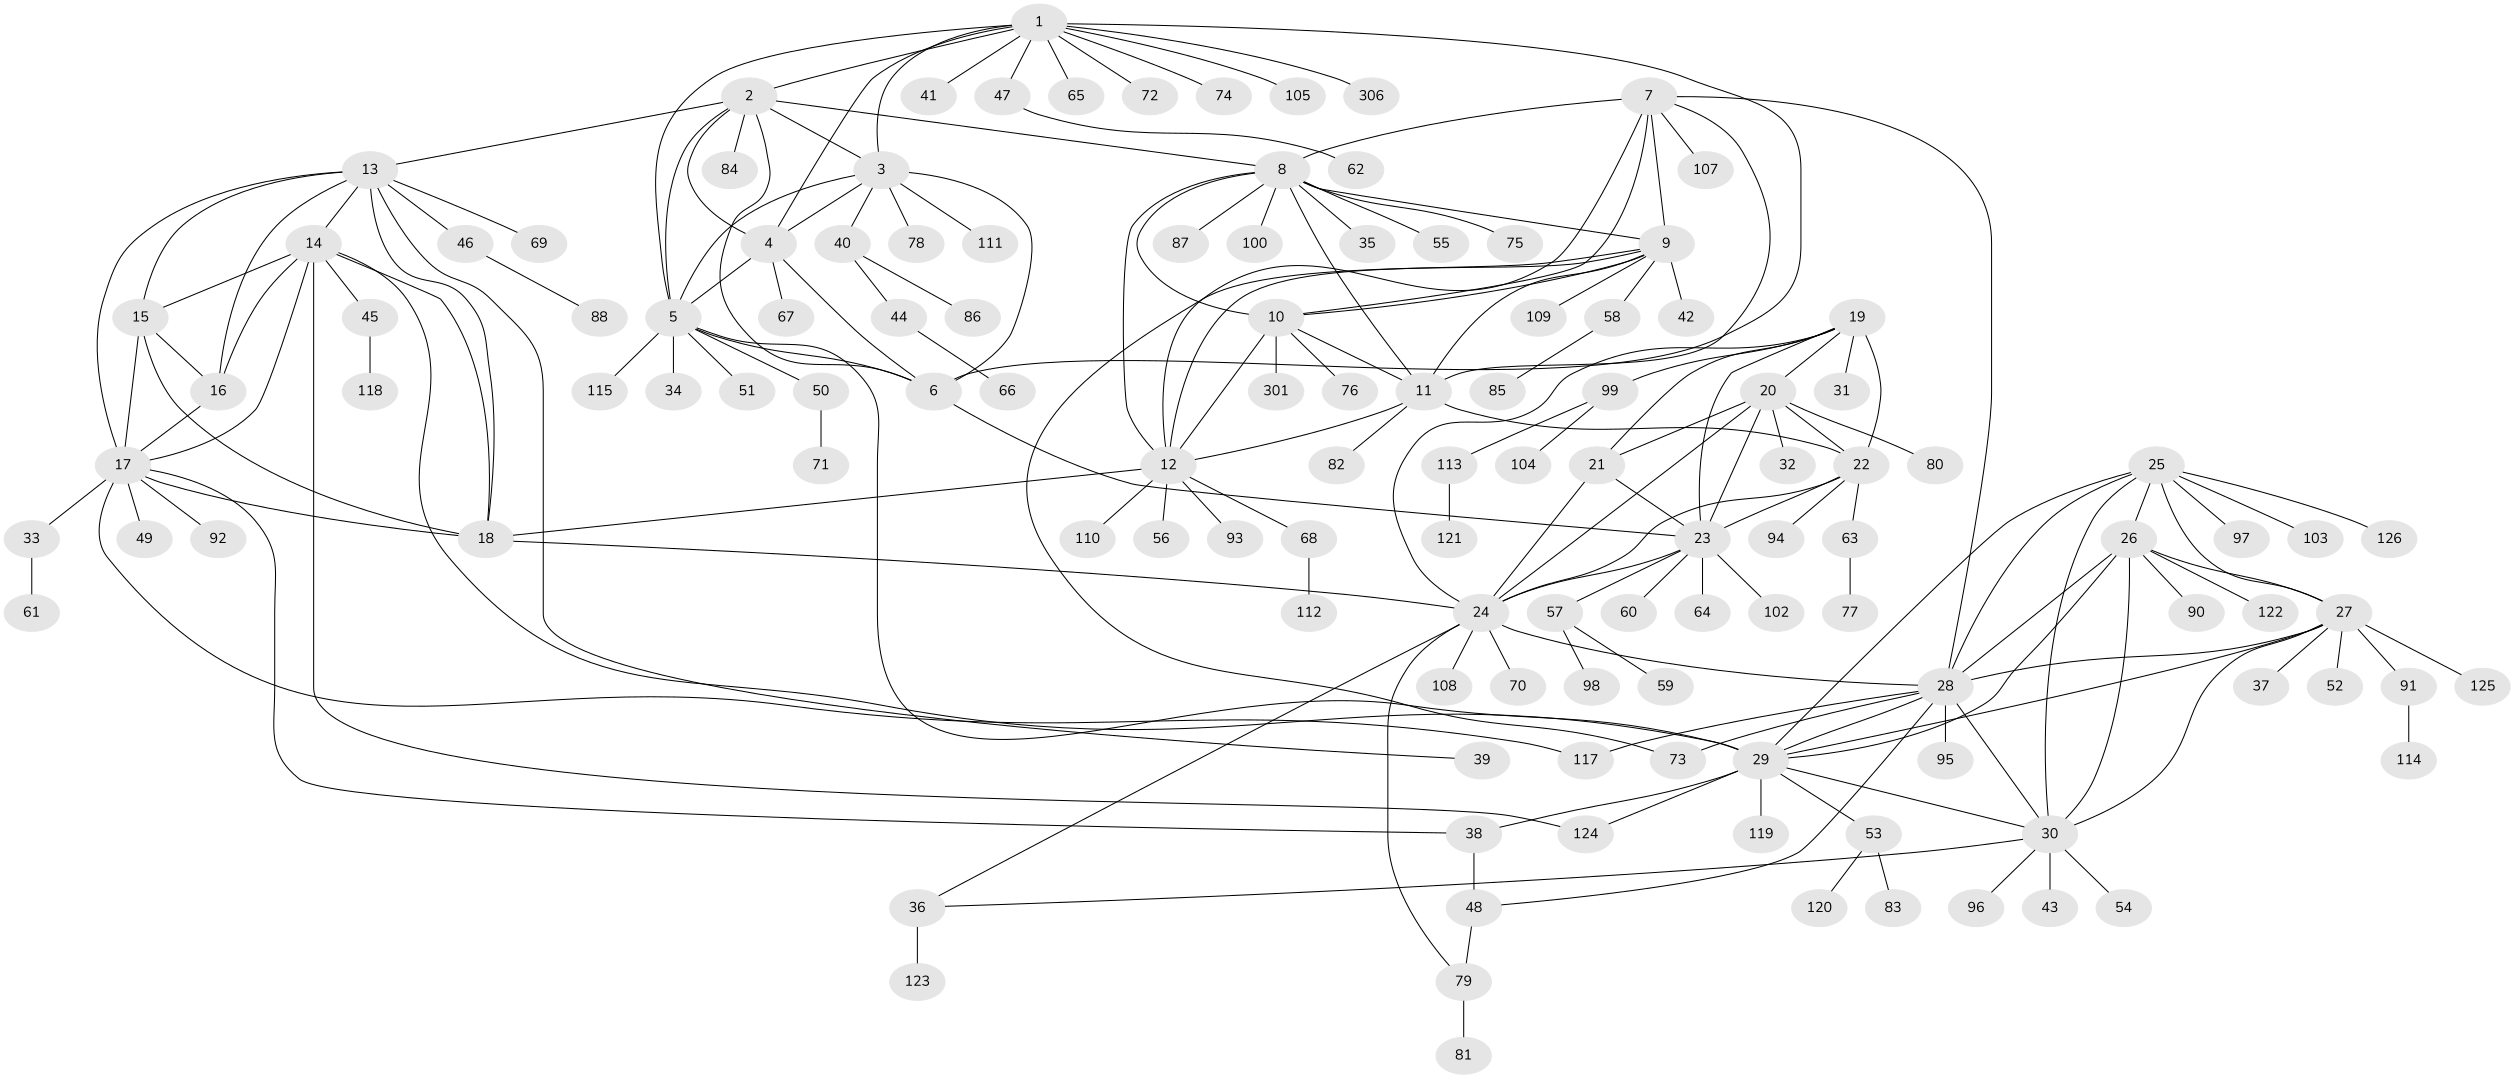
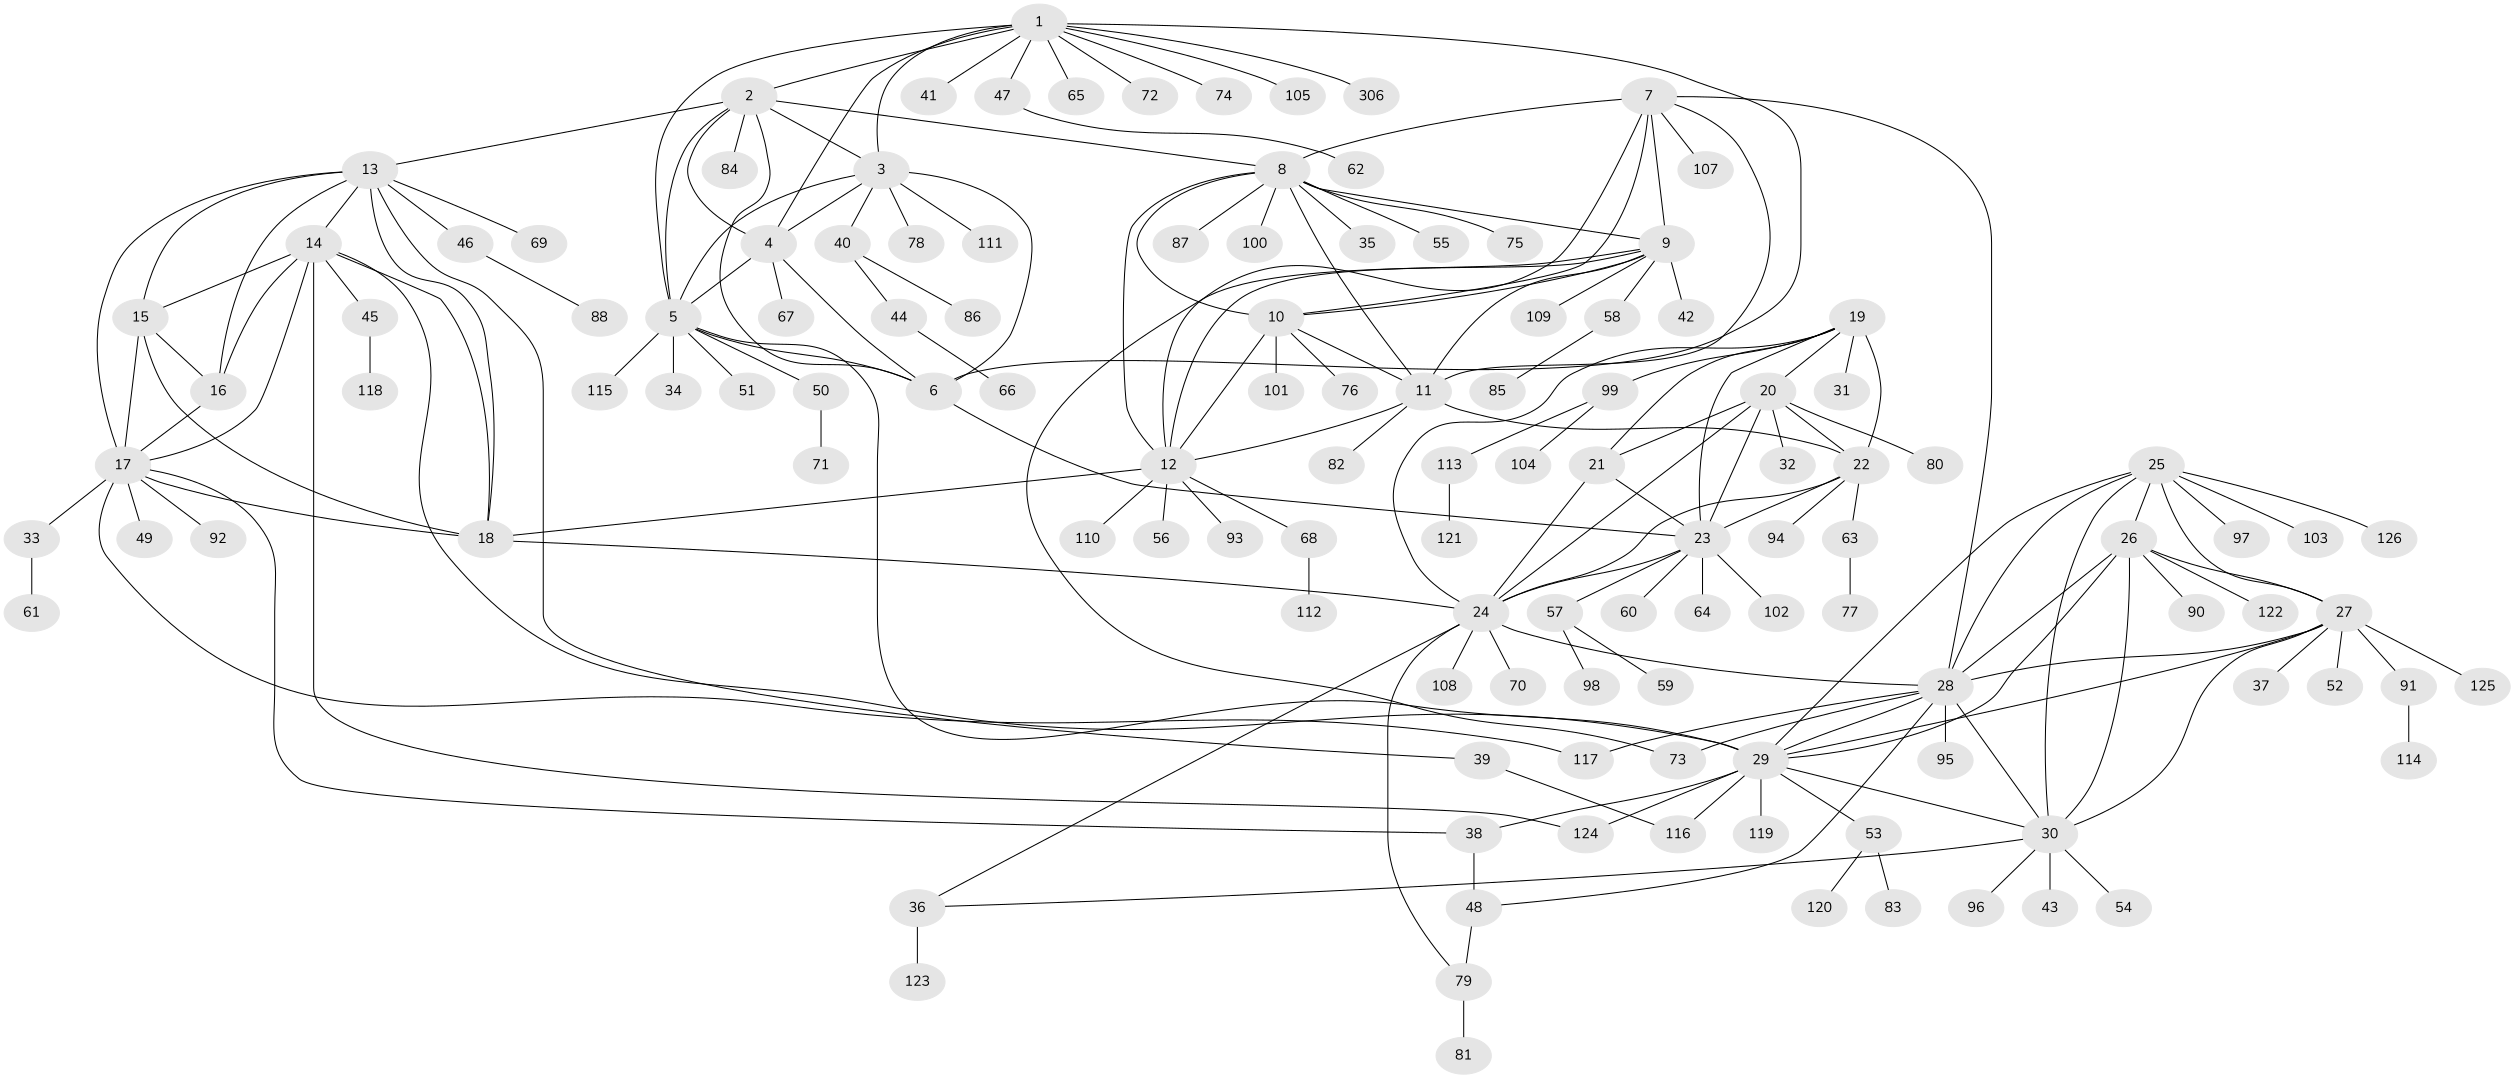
node "301": label "301" -> "101"
node "116": added
